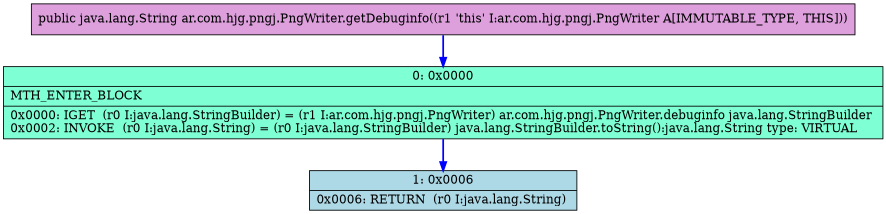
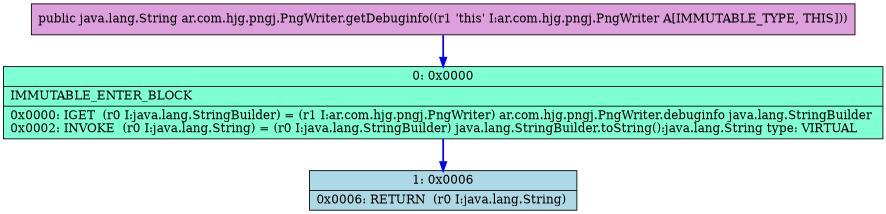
node "0: 0x0000": text "MTH_ENTER_BLOCK" -> "IMMUTABLE_ENTER_BLOCK"
